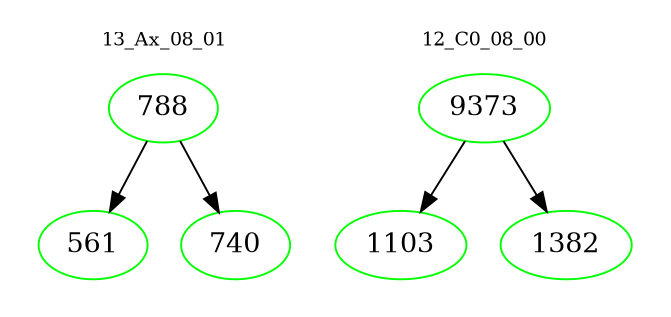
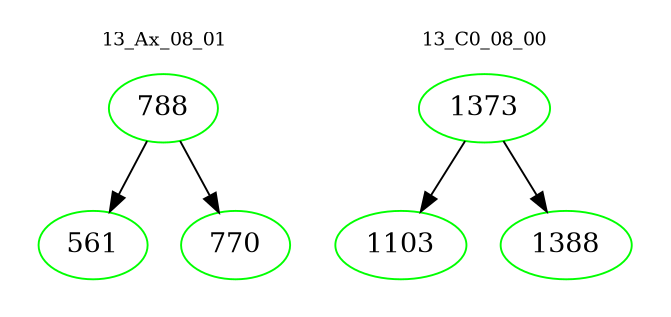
cluster "12_C0_08_00": label "12_C0_08_00" -> "13_C0_08_00"
node "9373": label "9373" -> "1373"
node "740": label "740" -> "770"
node "1382": label "1382" -> "1388"
